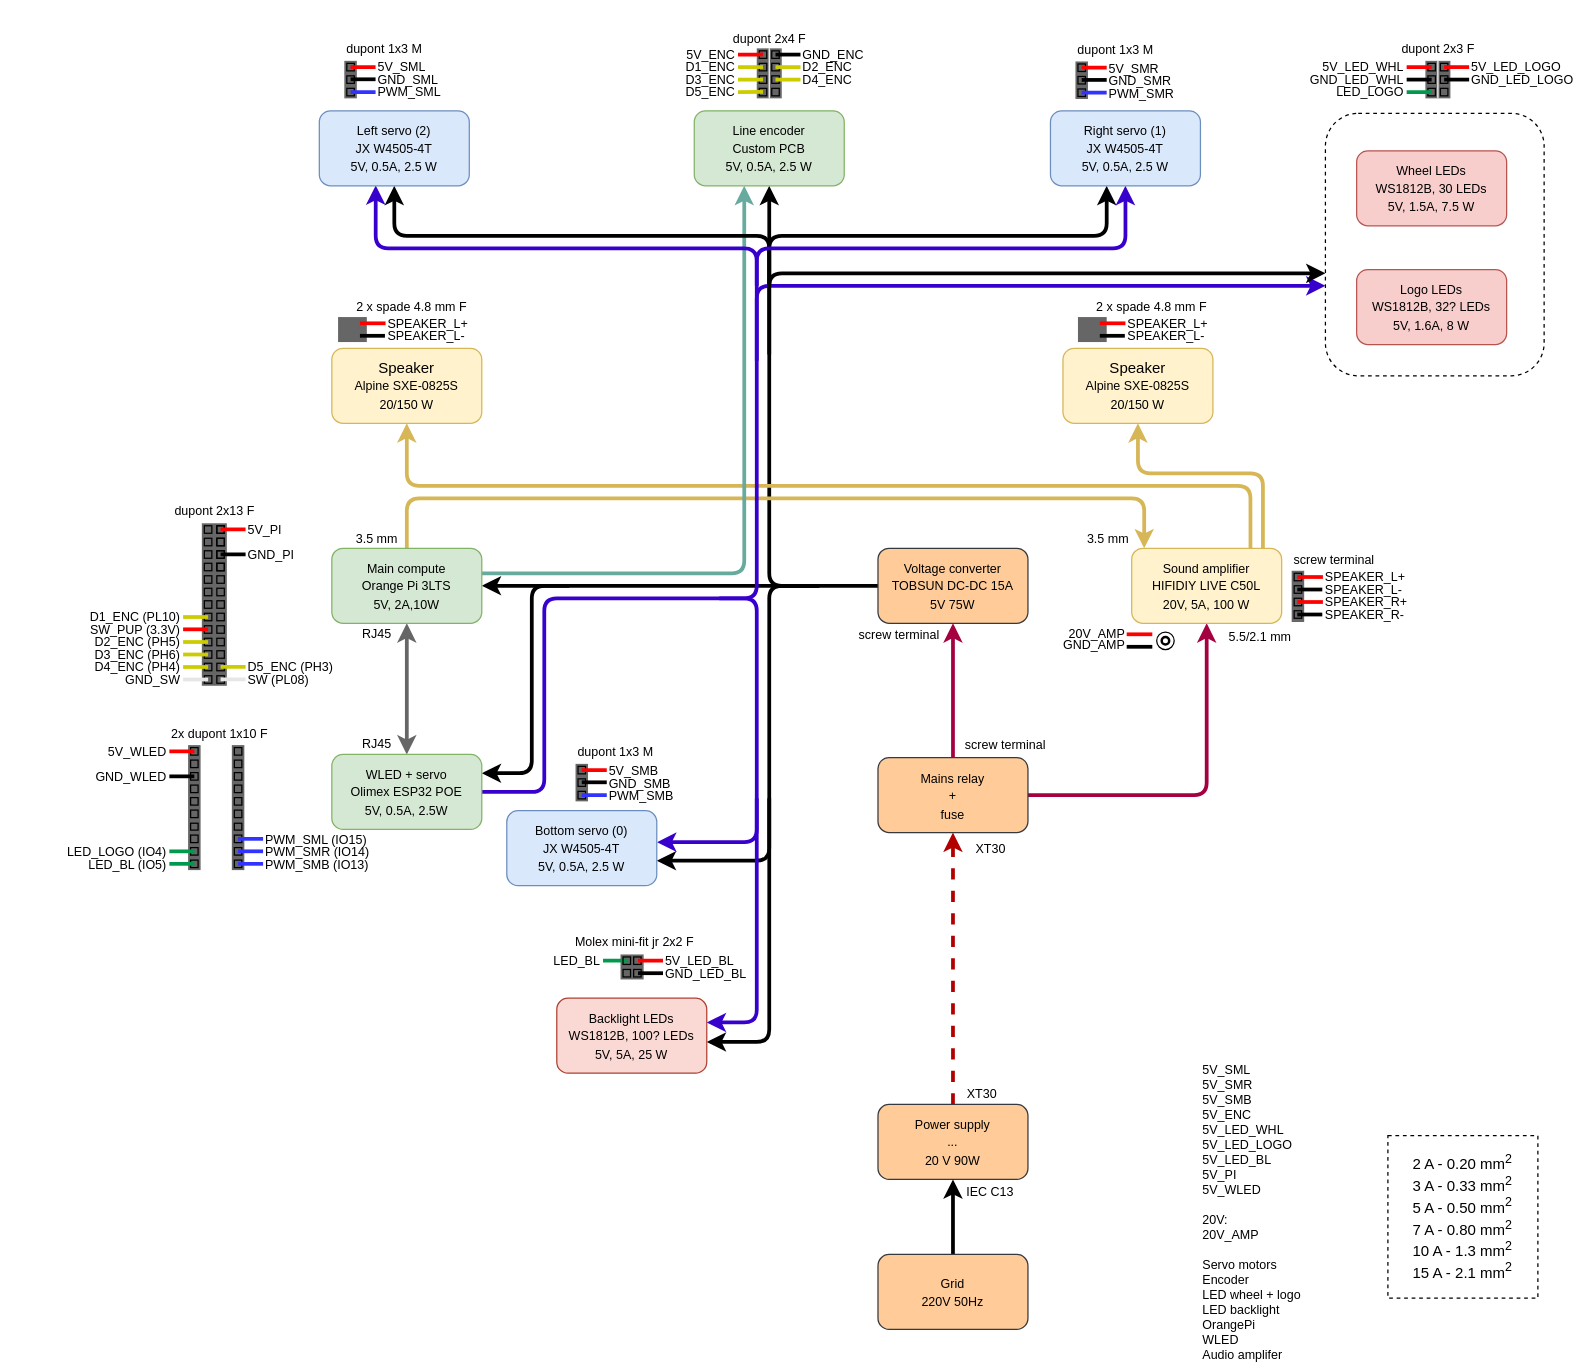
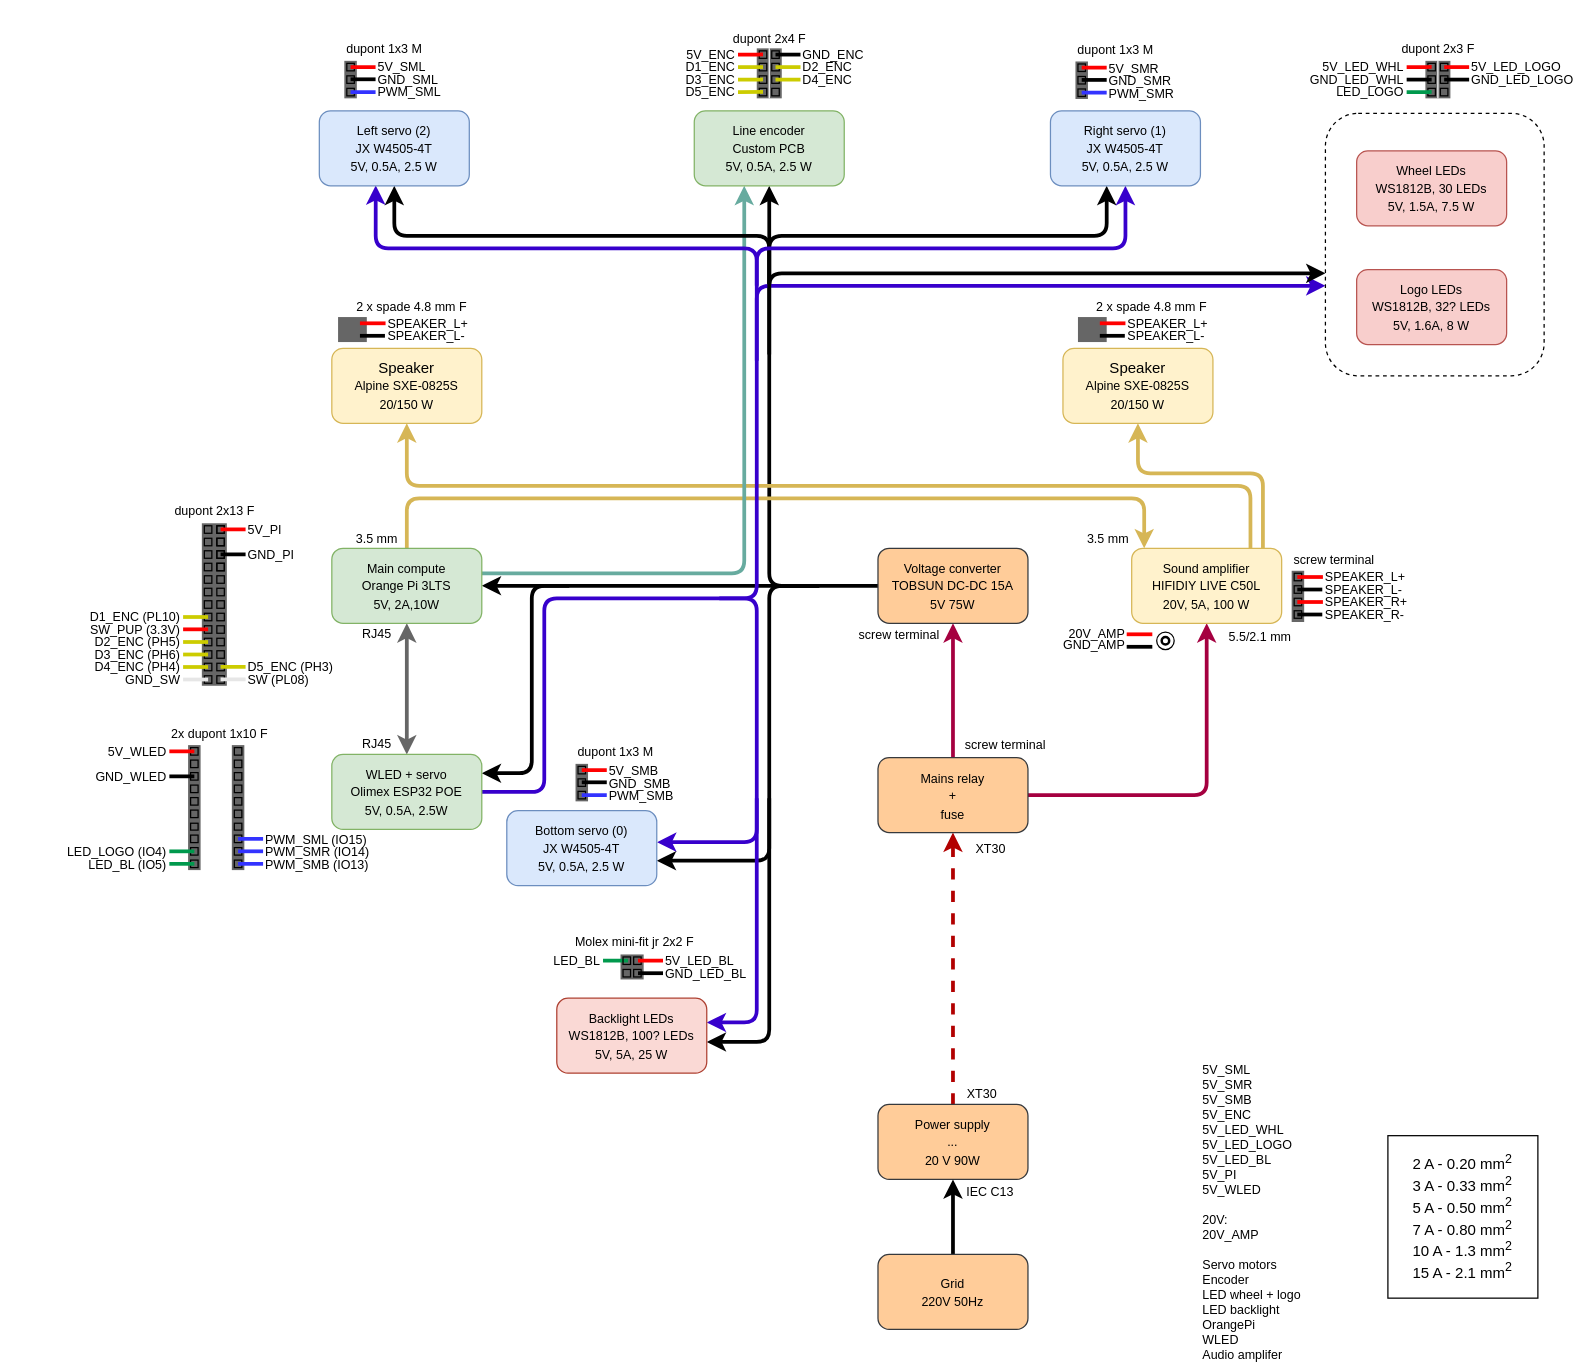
node "2 A - 0.20 mm2 3 A - 0.33 mm2 5 A - 0.50 mm2 7 A - 0.80 mm2 10 A - 1.3 mm2 15 A - 2.1 mm2": style dashed -> solid
